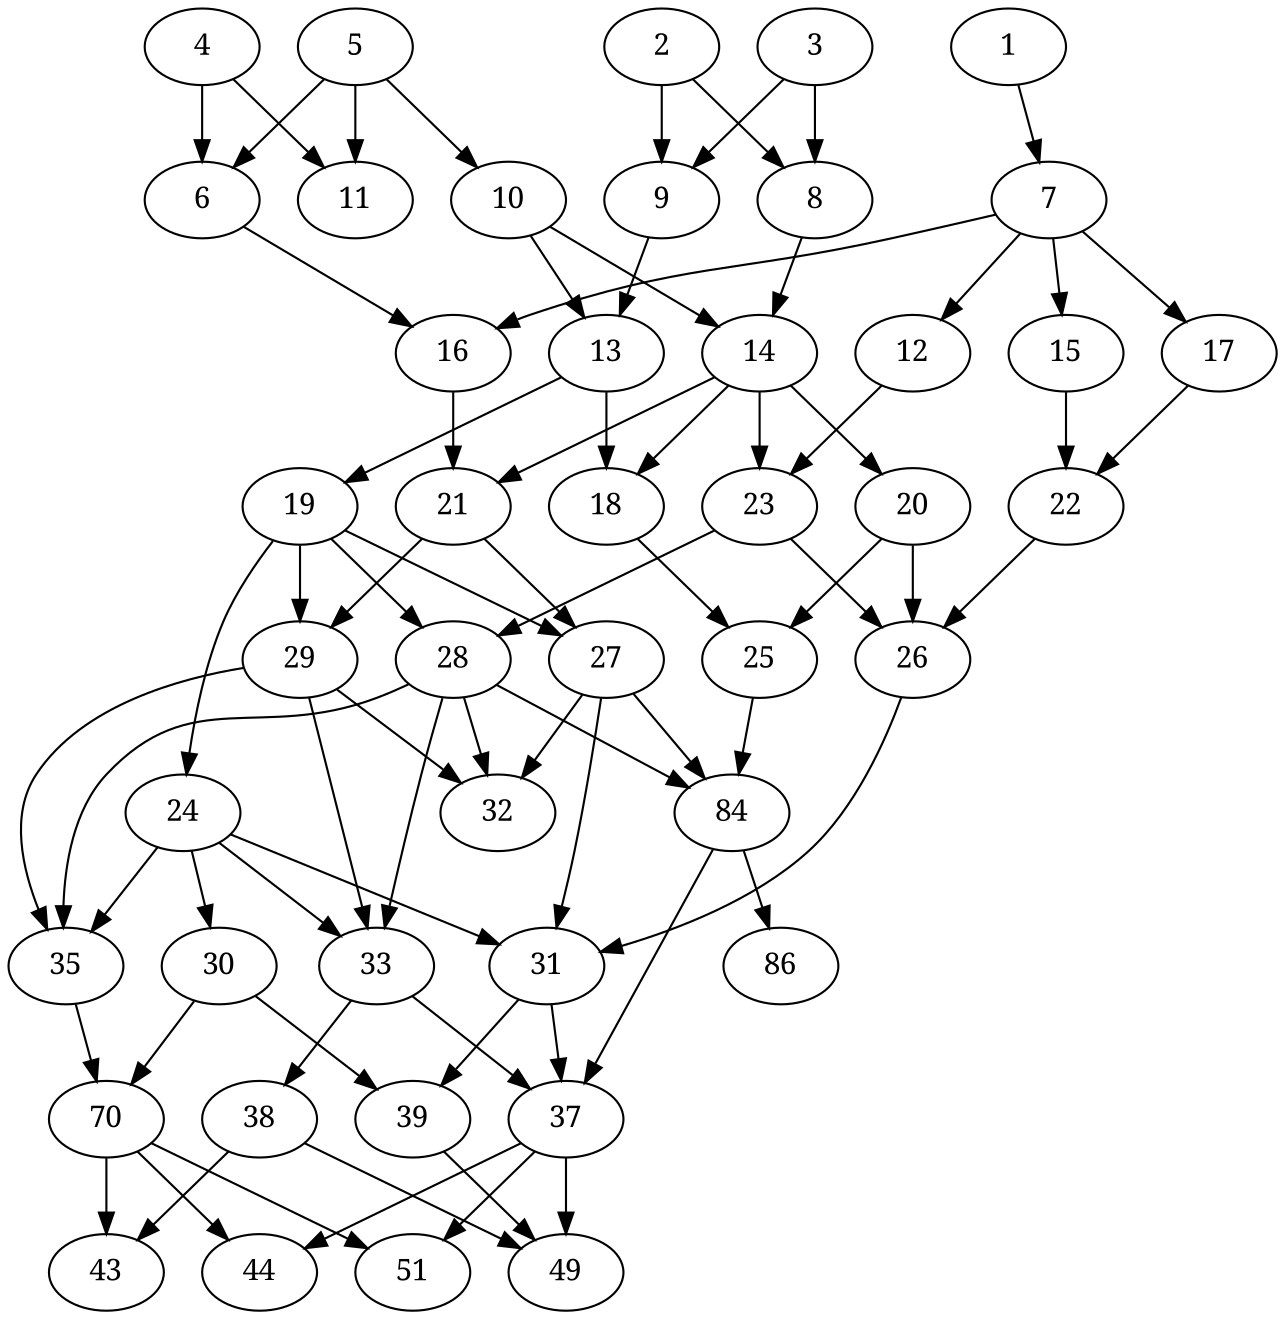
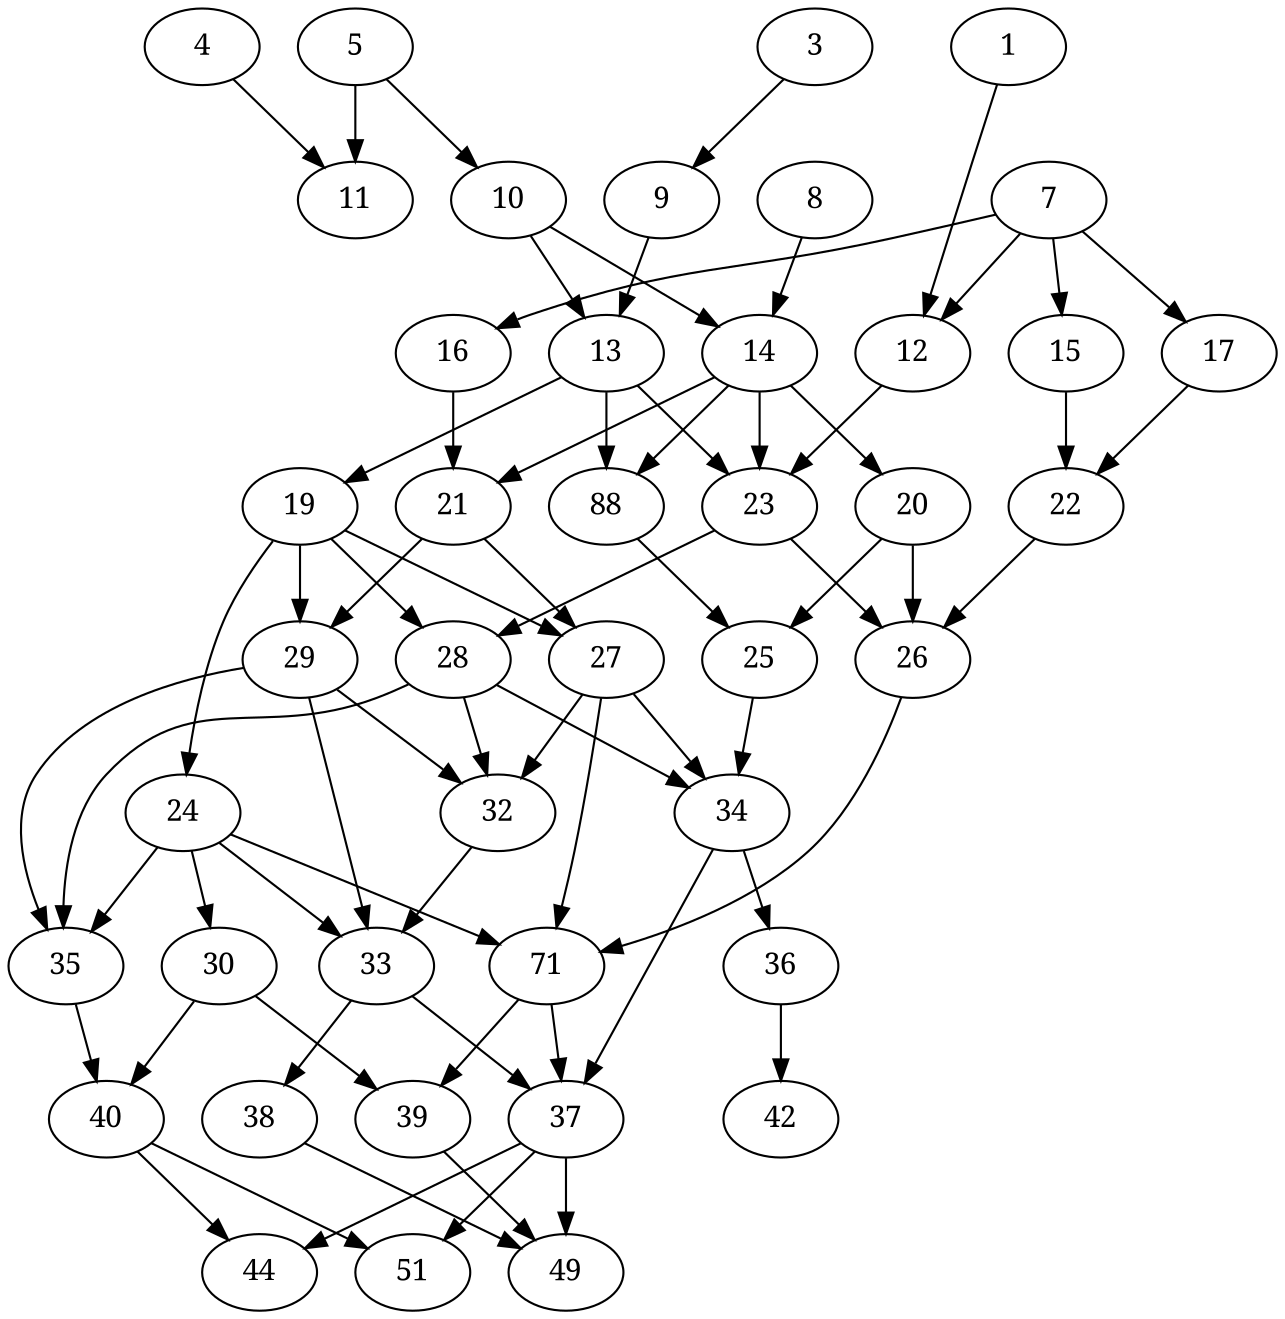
node "2": removed
edge "3" -> "8": removed
edge "1" -> "7": now "1" -> "12"
node "6": removed
edge "13" -> "23": added
node "18": label "18" -> "88"
edge "28" -> "33": now "32" -> "33"
node "84": label "84" -> "34"
node "31": label "31" -> "71"
node "86": label "86" -> "36"
node "70": label "70" -> "40"
node "42": added
node "43": removed
